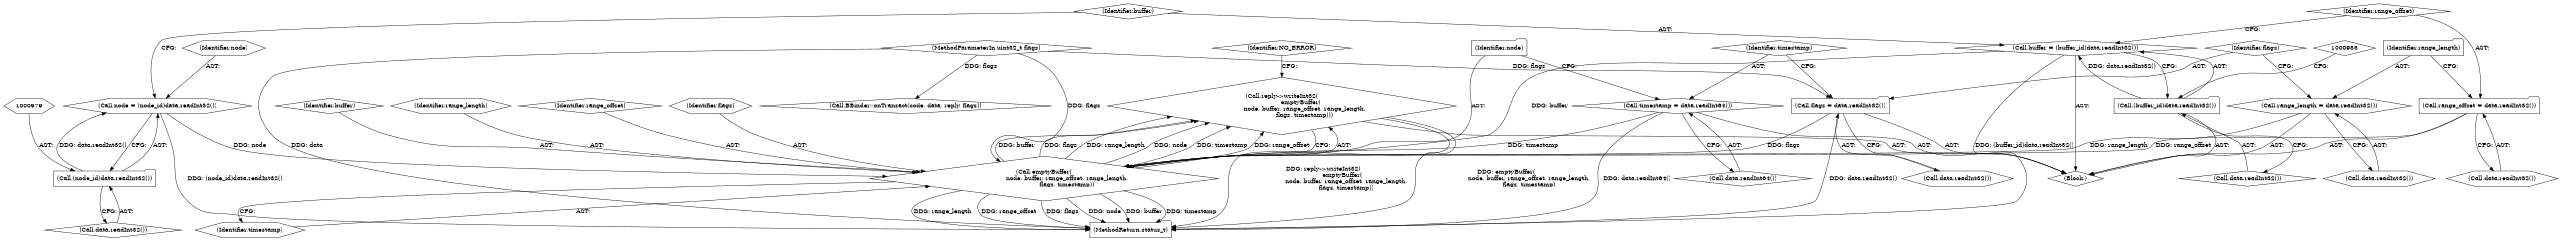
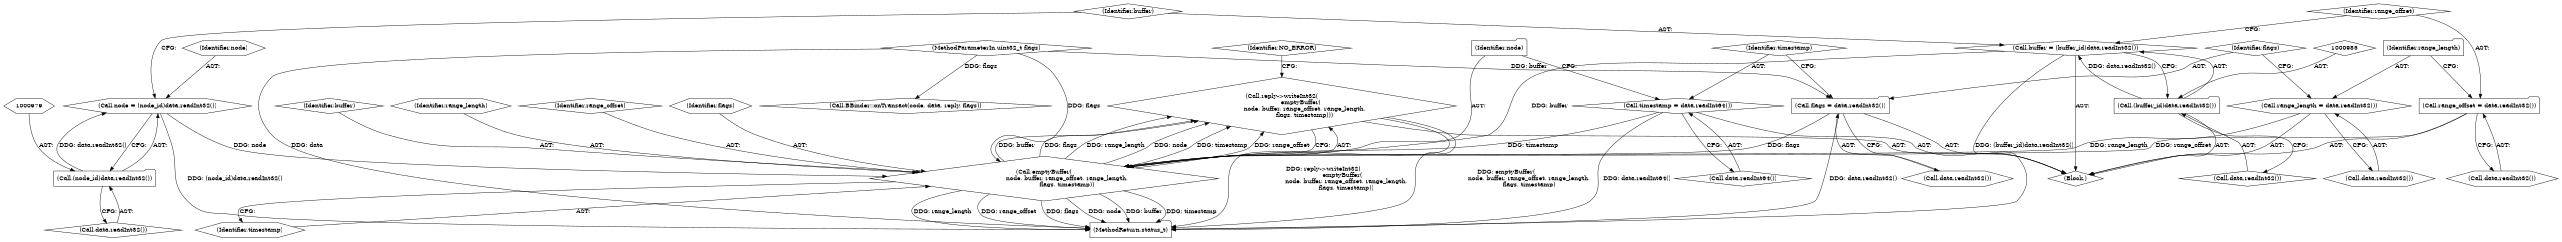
edge "(MethodParameterIn,uint32_t flags)" -> "(Call,flags = data.readInt32())": label "DDG: flags" -> "DDG: buffer"
edge "1000985" -> "(Call,(buffer_id)data.readInt32())": label "CFG: " -> "AST: "
